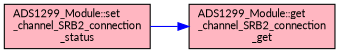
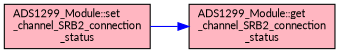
node "ADS1299_Module::get _channel_SRB2_connection _get": label "ADS1299_Module::get _channel_SRB2_connection _get" -> "ADS1299_Module::get _channel_SRB2_connection _status"
